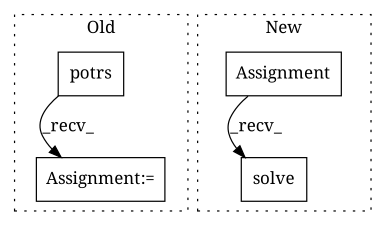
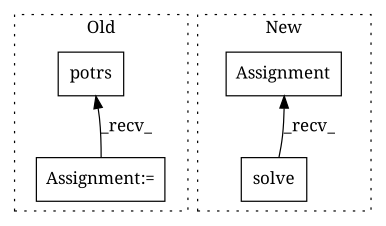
edge "Assignment" -> "solve": reversed
edge "potrs" -> "Assignment:=": reversed
